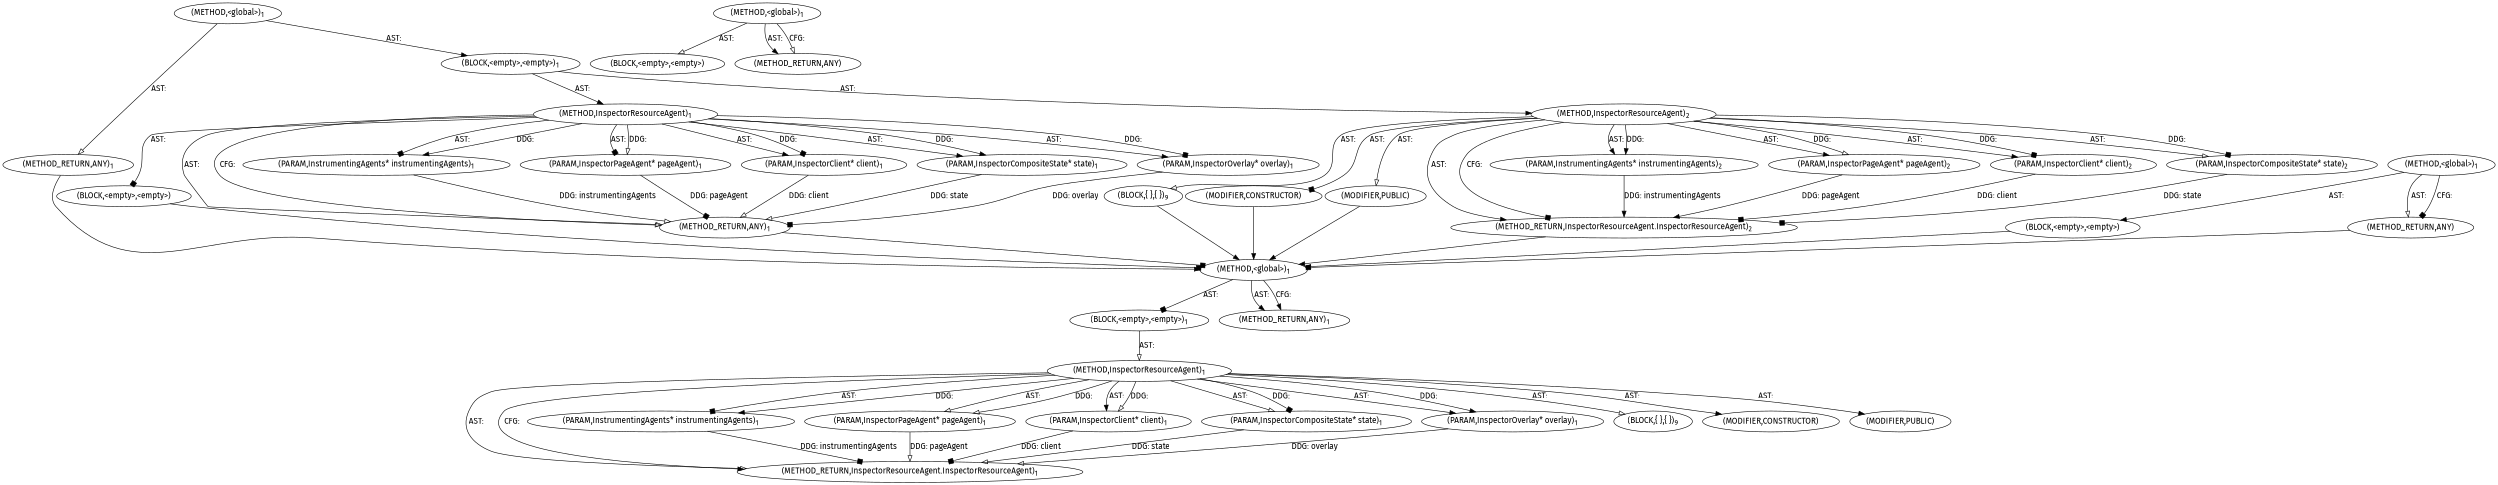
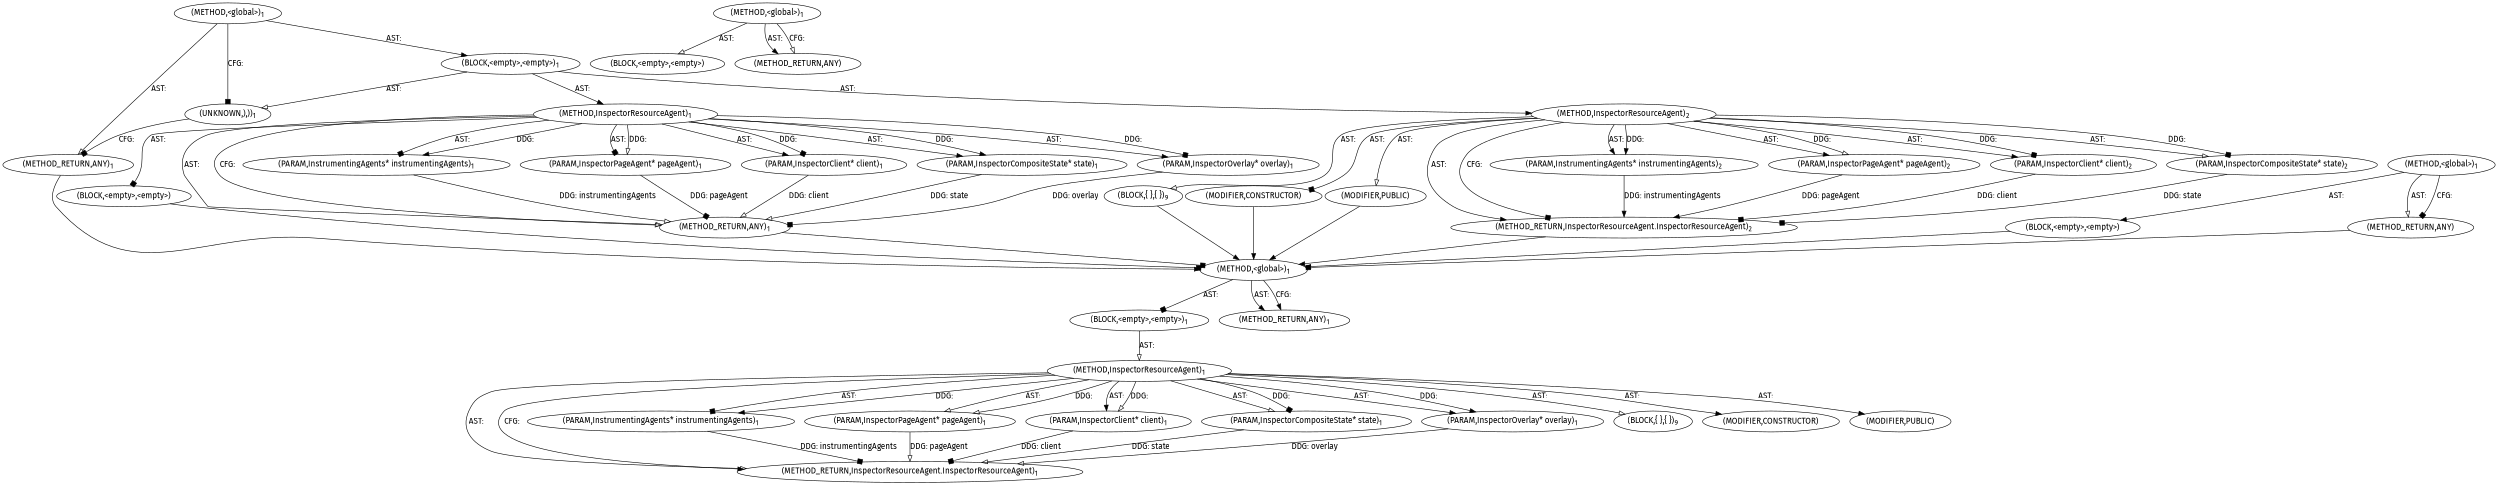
node "(UNKNOWN,),))": added
